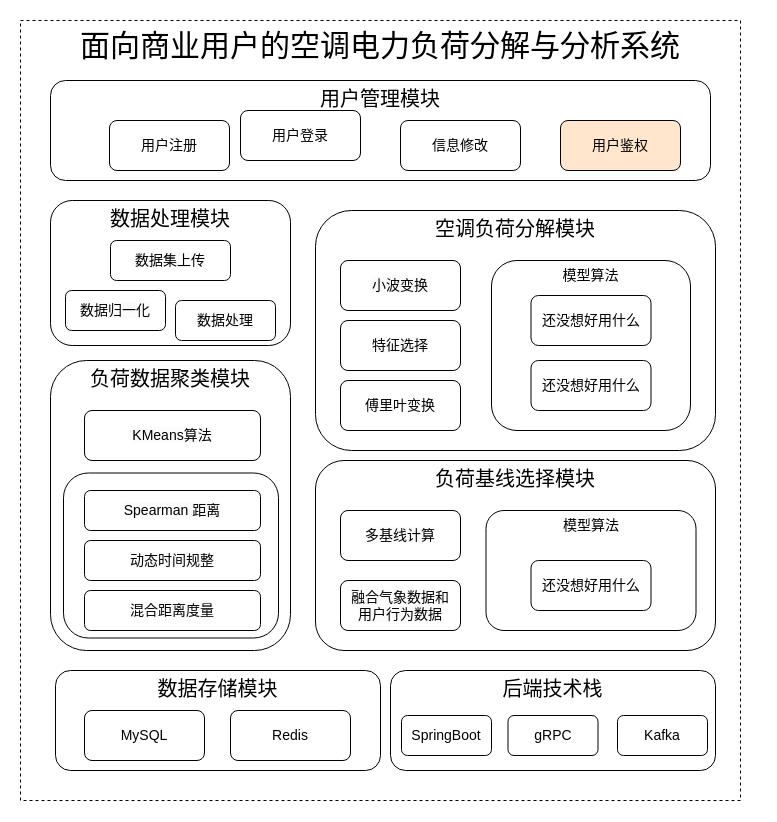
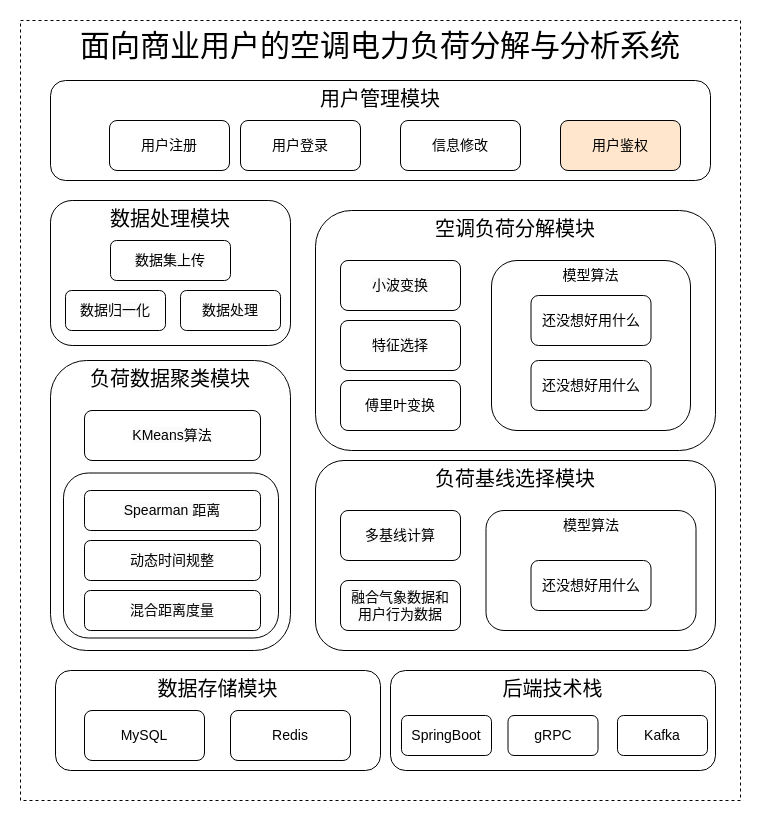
node "用户登录": moved (301, 136) -> (301, 146)
node "数据处理": moved (226, 321) -> (231, 311)
